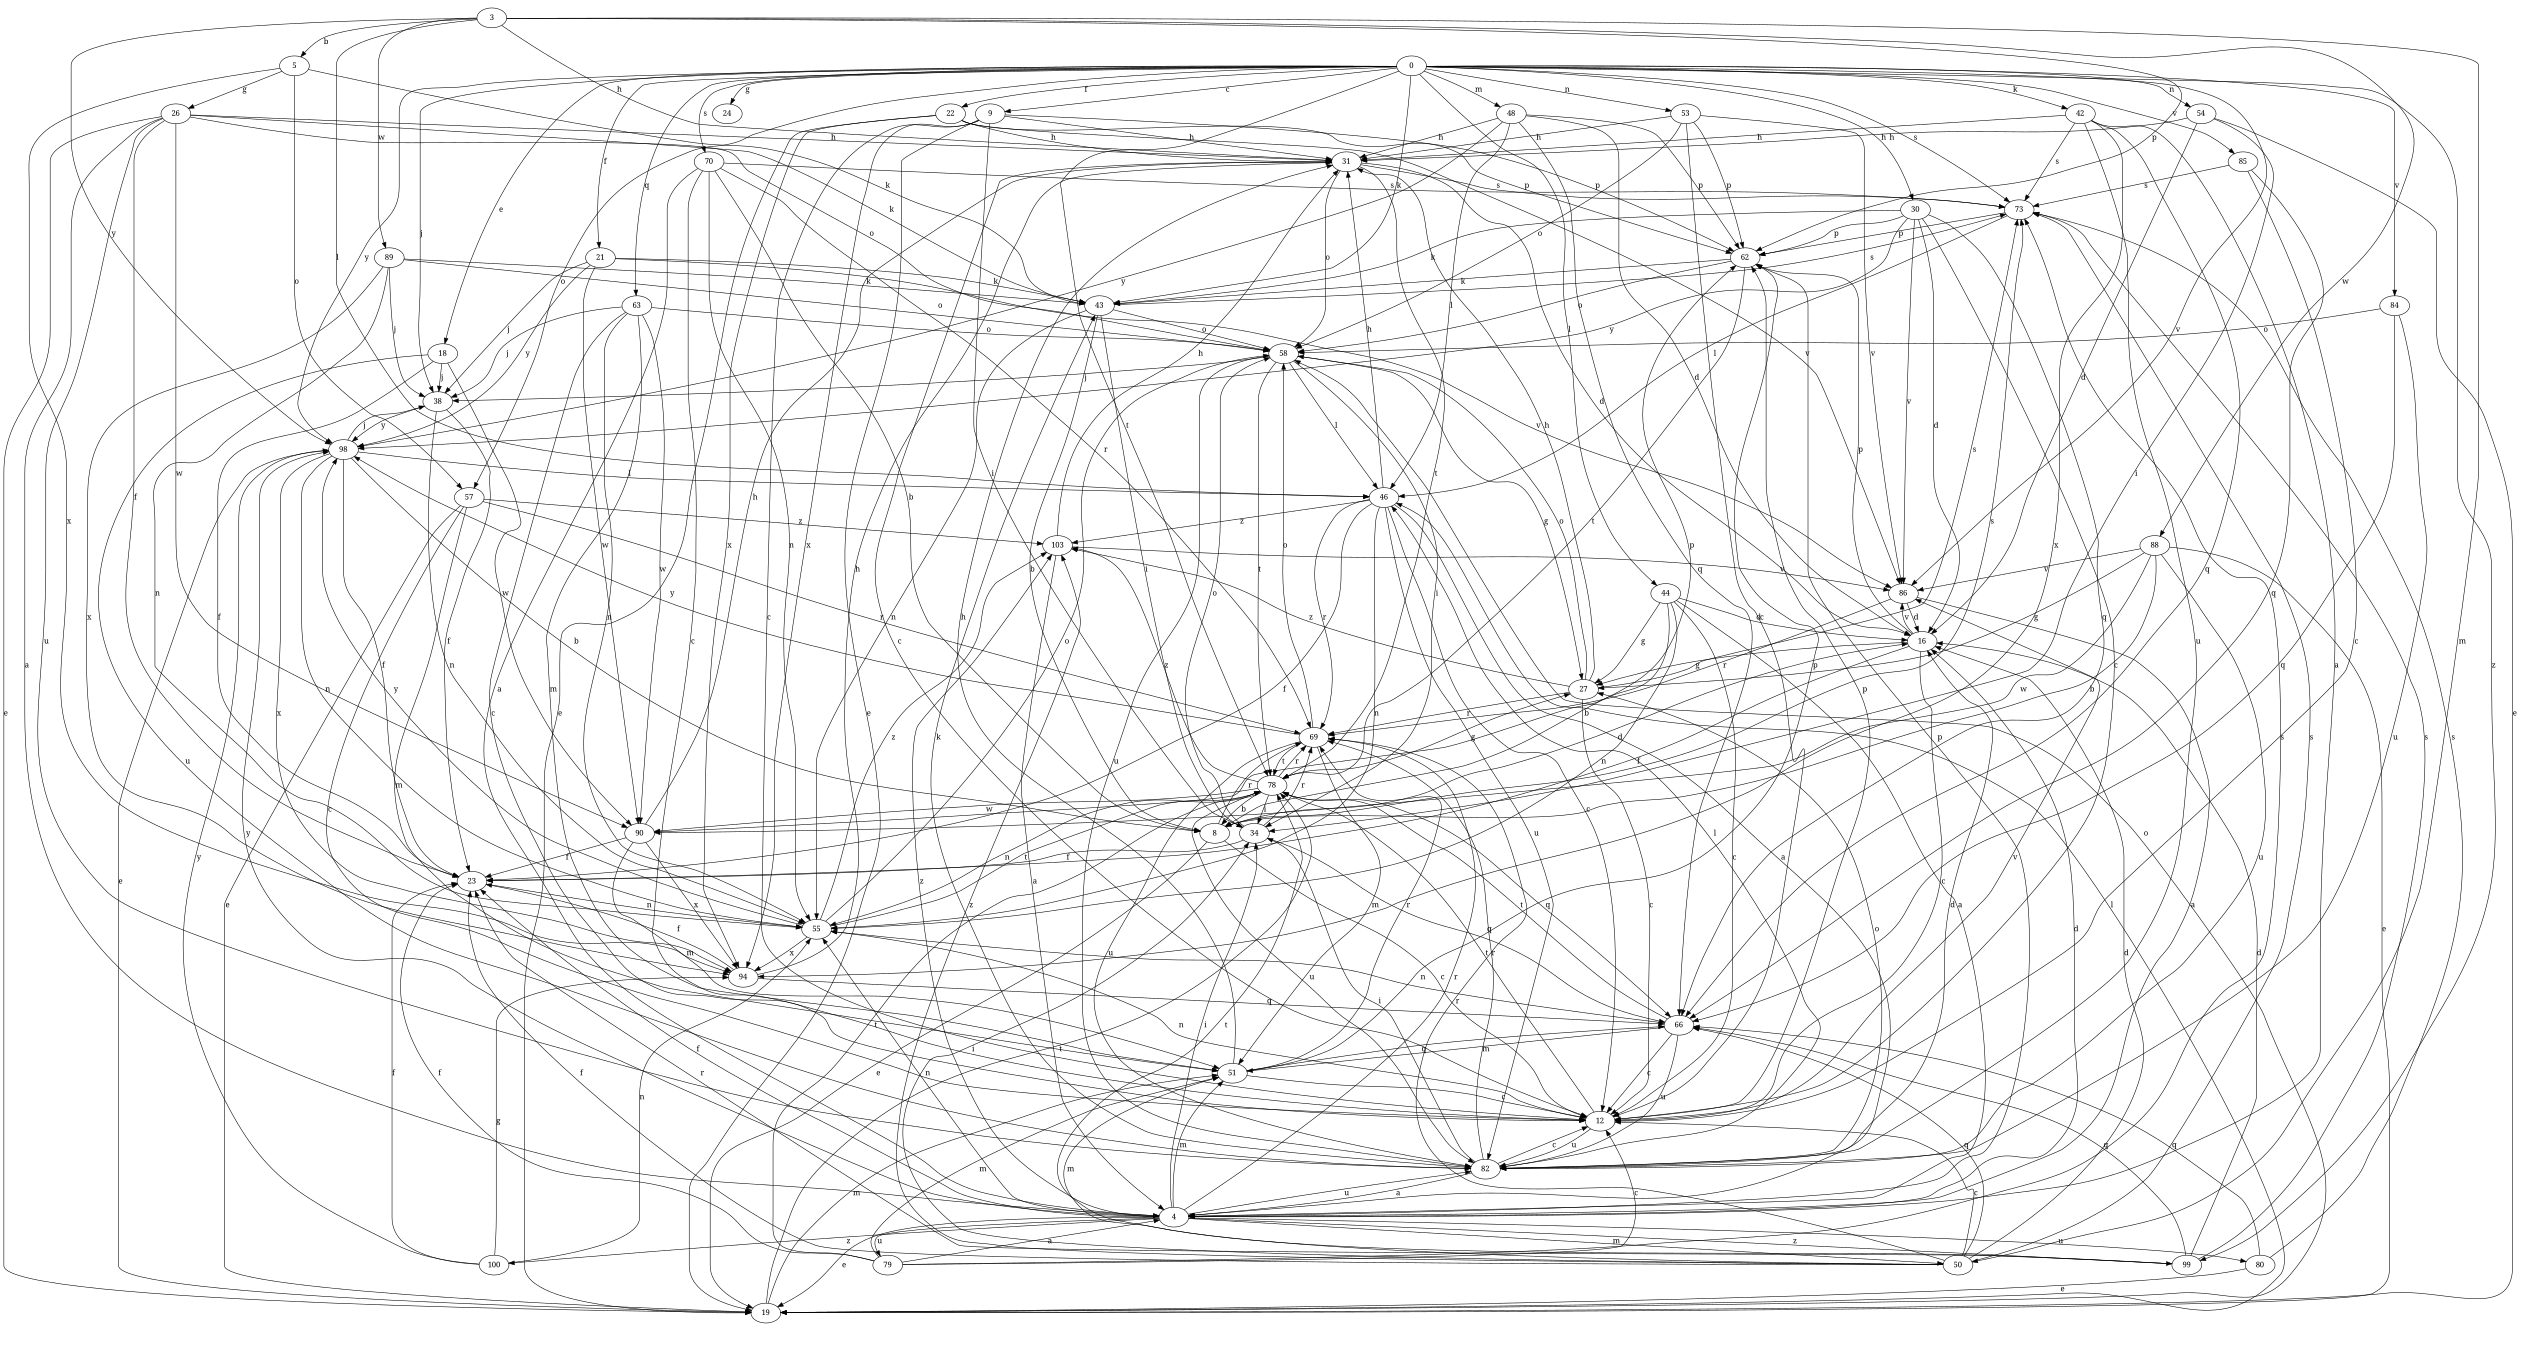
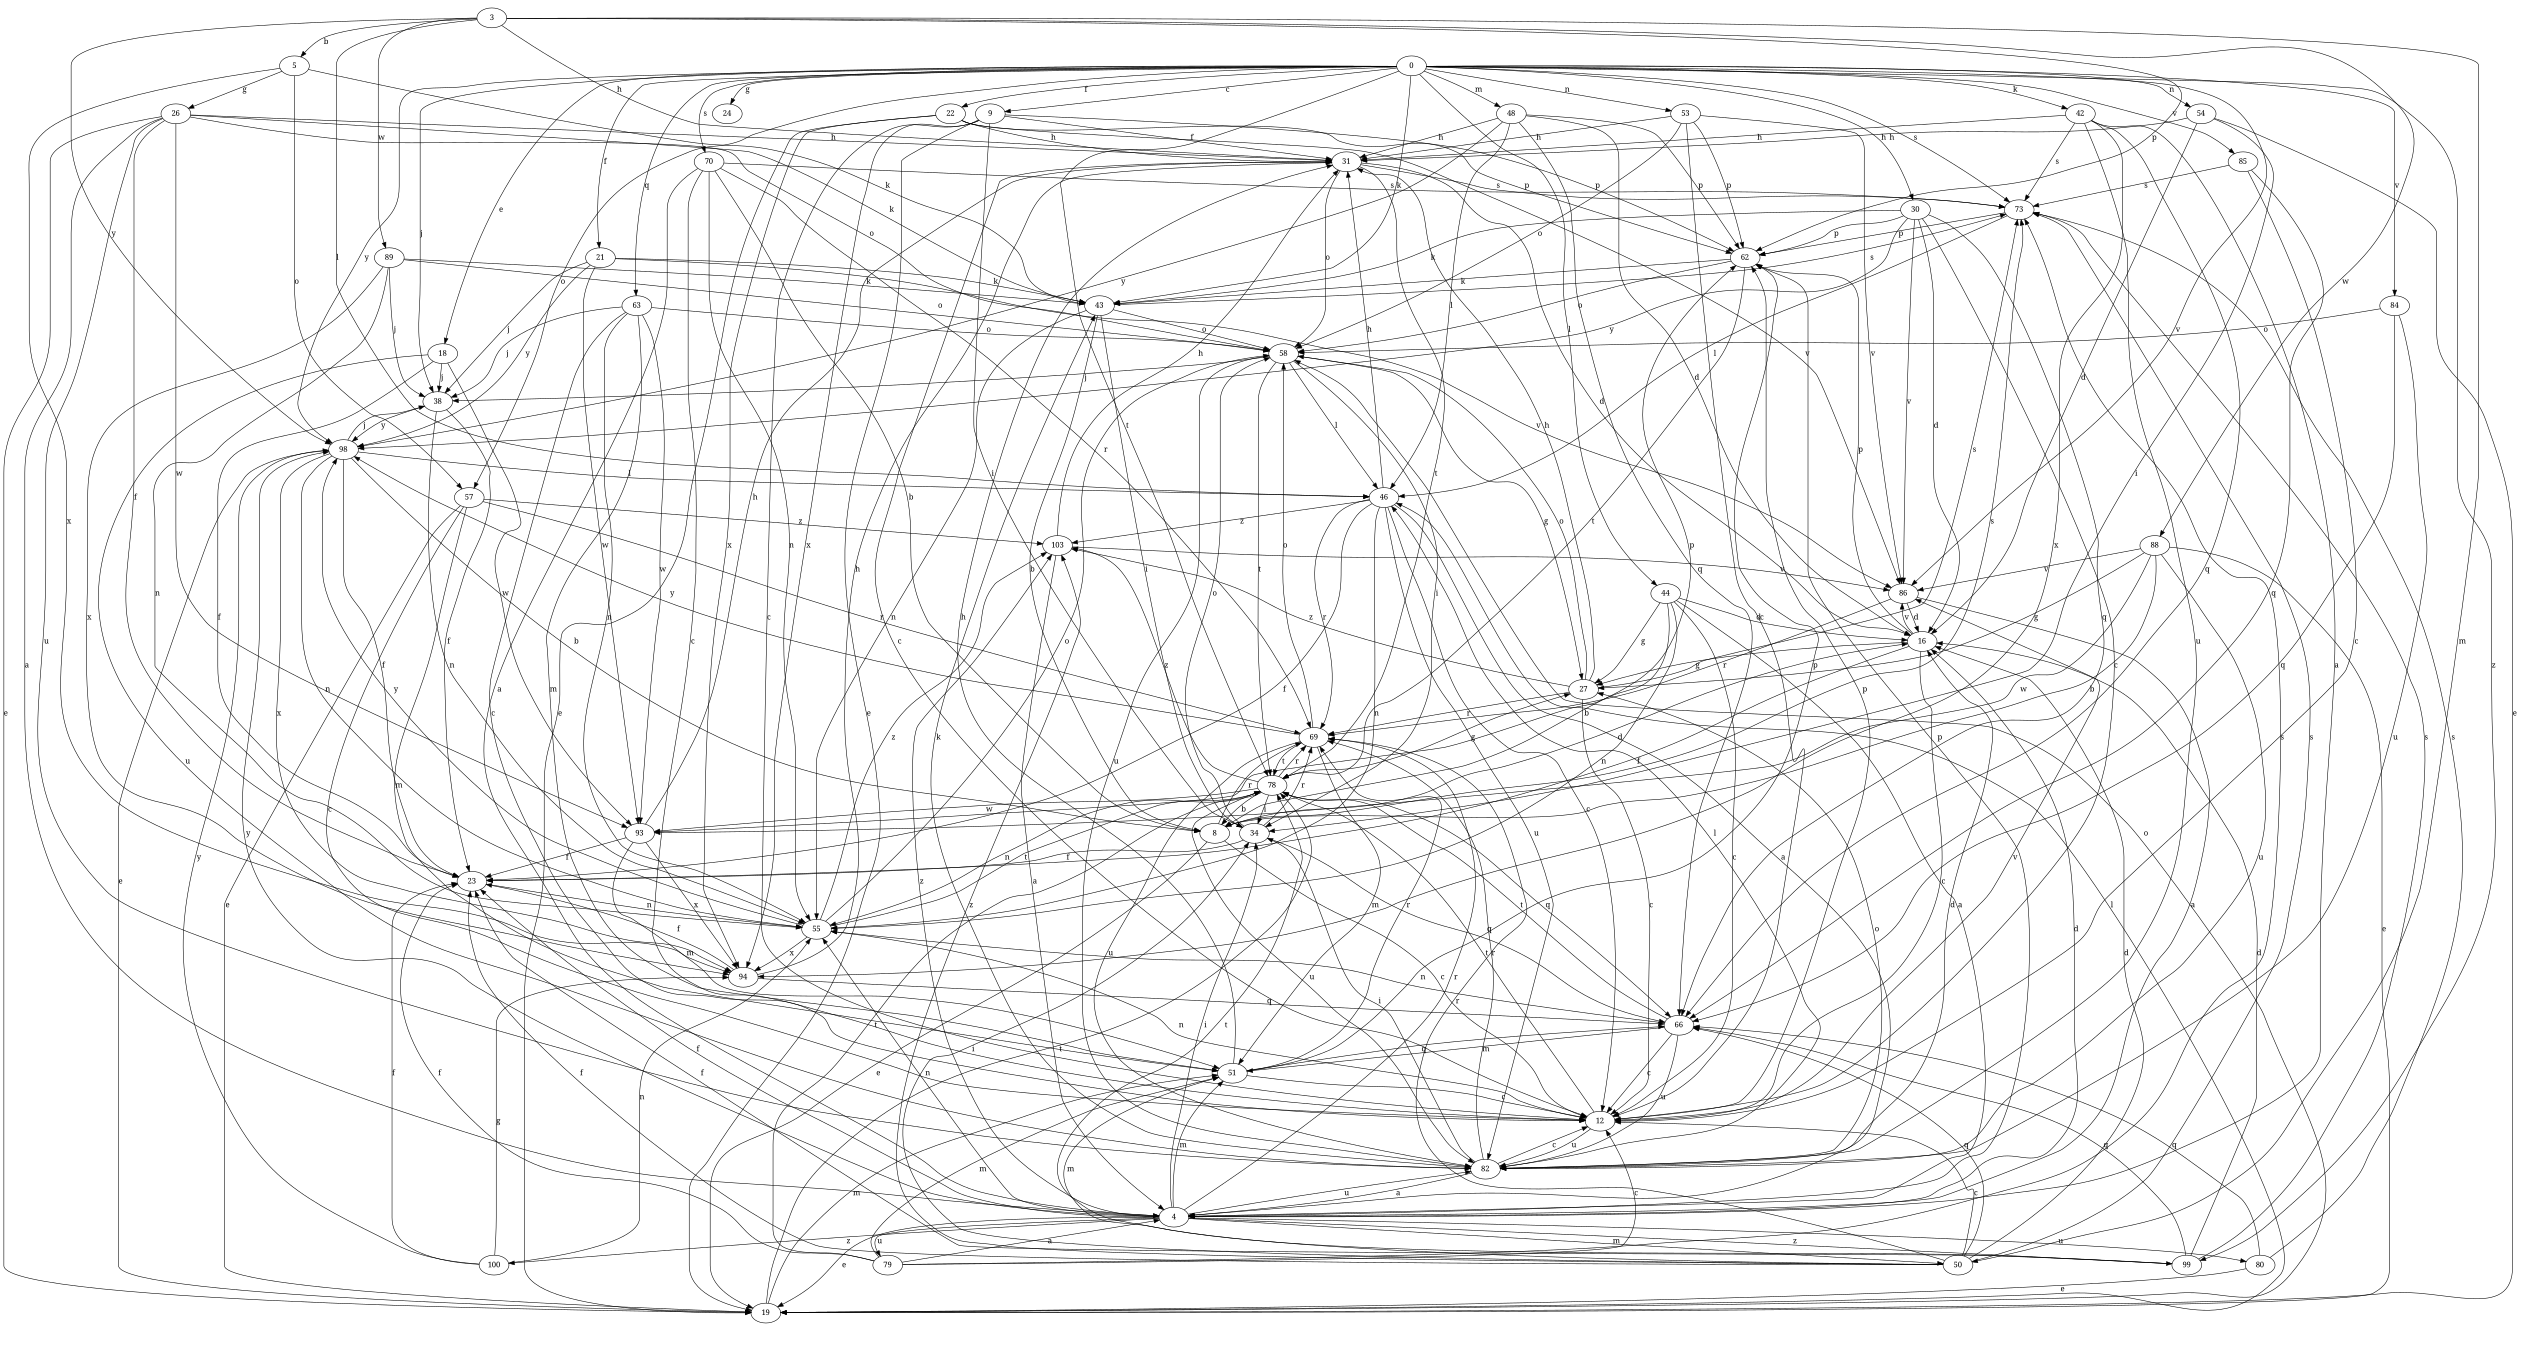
edge "9" -> "31": label "h" -> "f"
node "90": label "90" -> "93"
edge "99" -> "23": label "r" -> "f"
